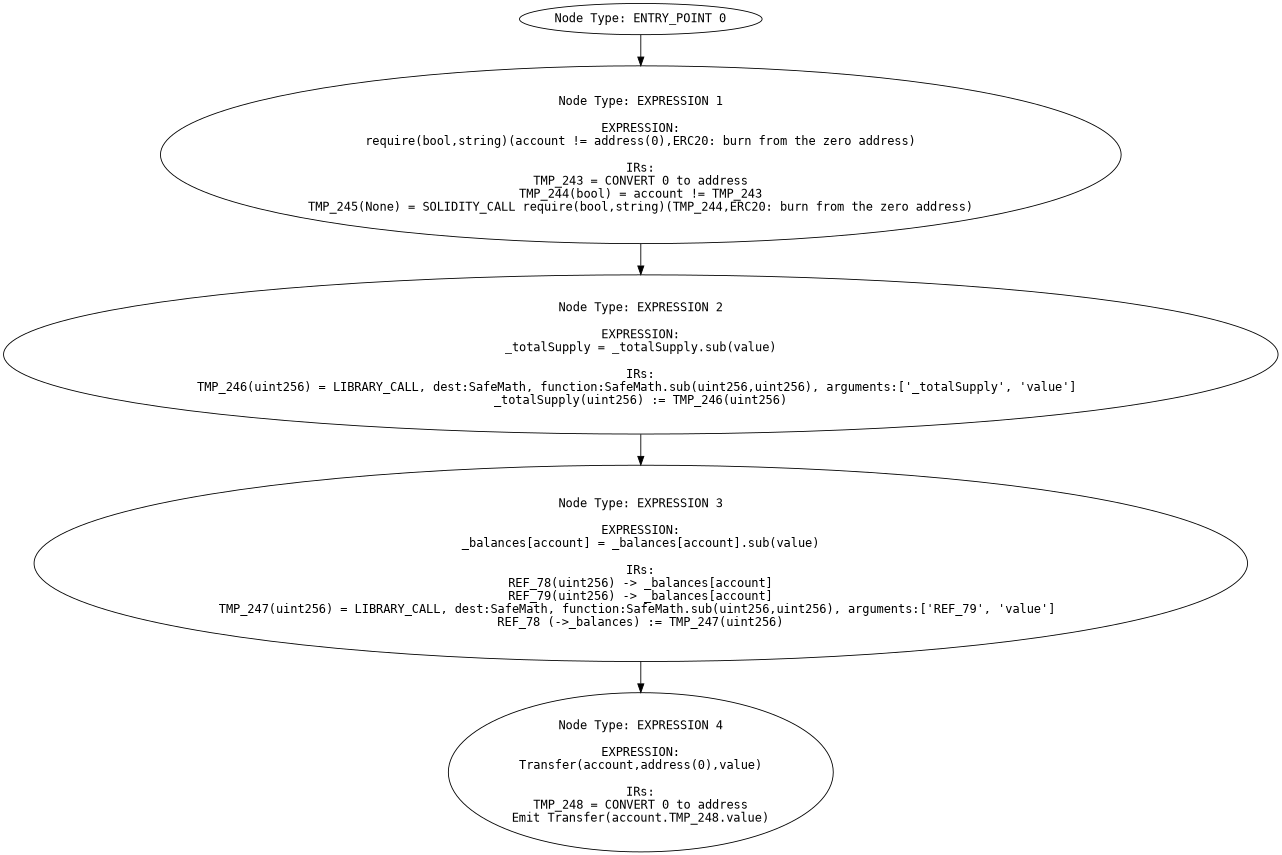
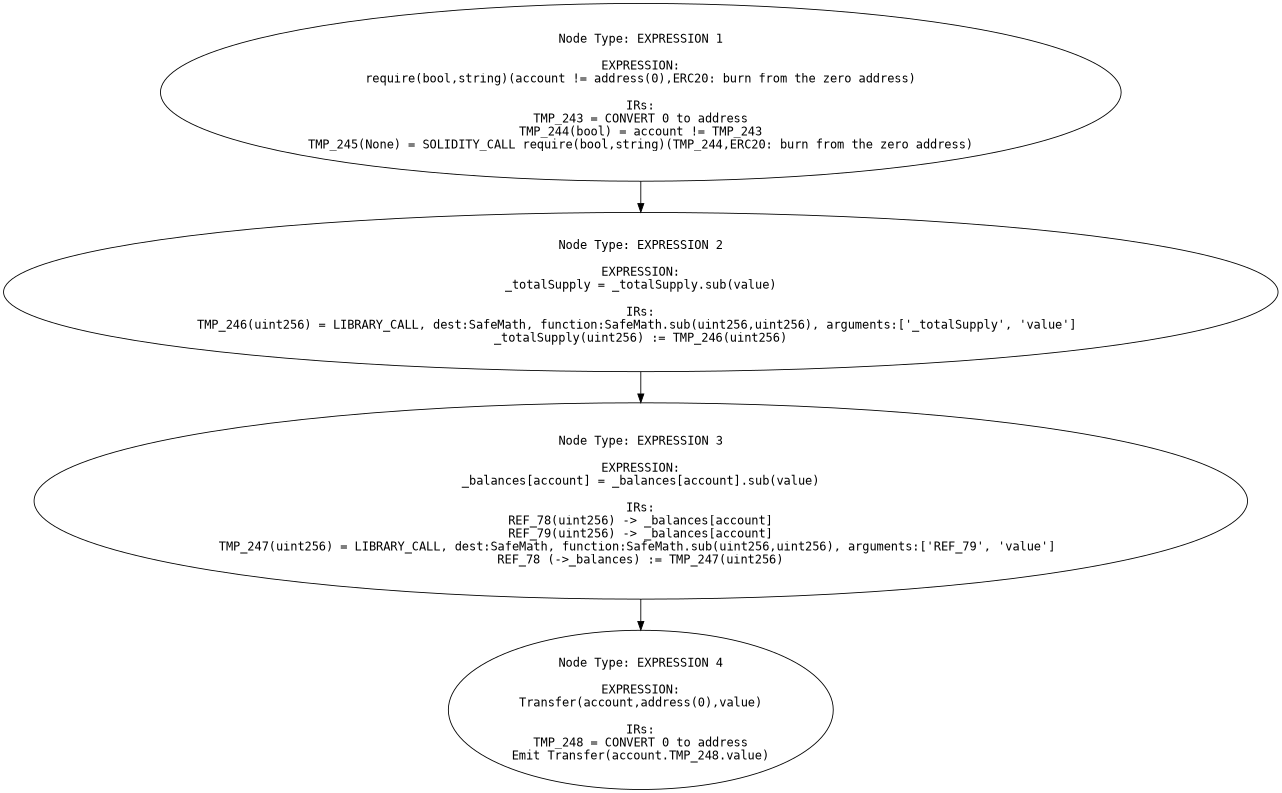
node "Node Type: ENTRY_POINT 0": removed
